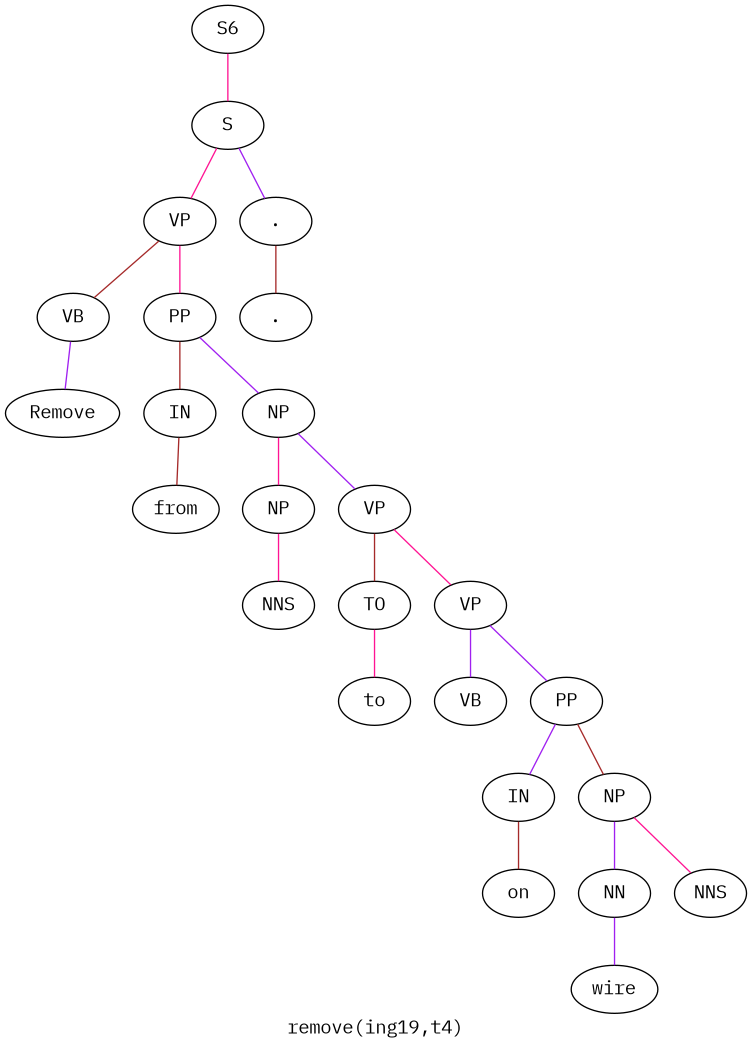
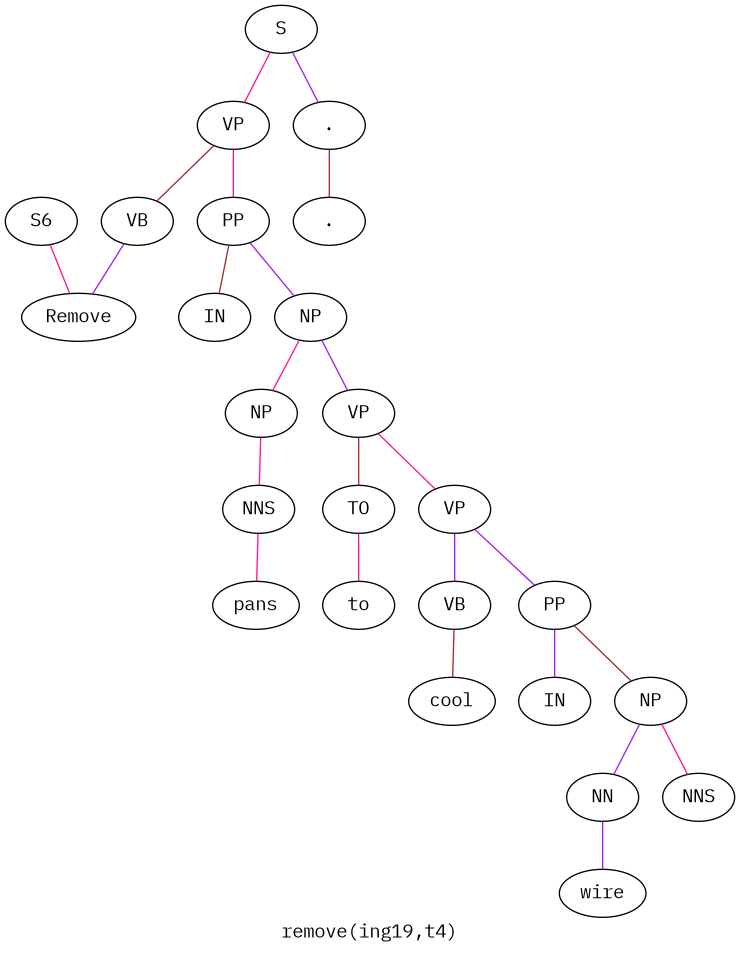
edge "S6" -- "S": now "S6" -- "Remove"
node "from": removed
node "pans": added
node "cool": added
node "on": removed
